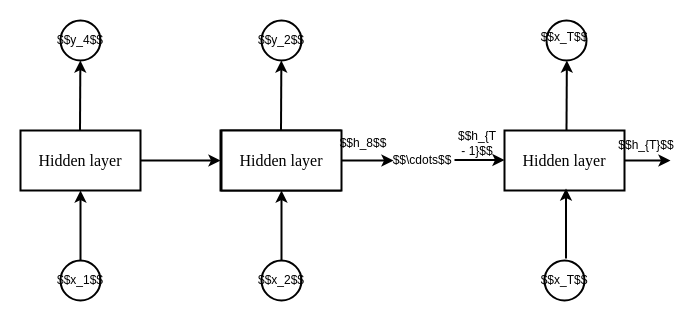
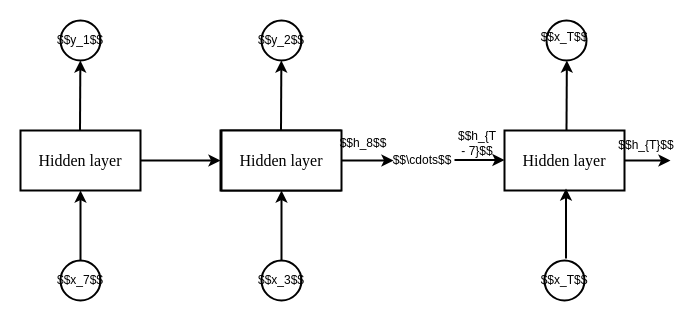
node "$$y_4$$": label "$$y_4$$" -> "$$y_1$$"
node "$$h_{T - 1}$$": label "$$h_{T - 1}$$" -> "$$h_{T - 7}$$"
node "$$x_1$$": label "$$x_1$$" -> "$$x_7$$"
node "$$x_2$$": label "$$x_2$$" -> "$$x_3$$"
